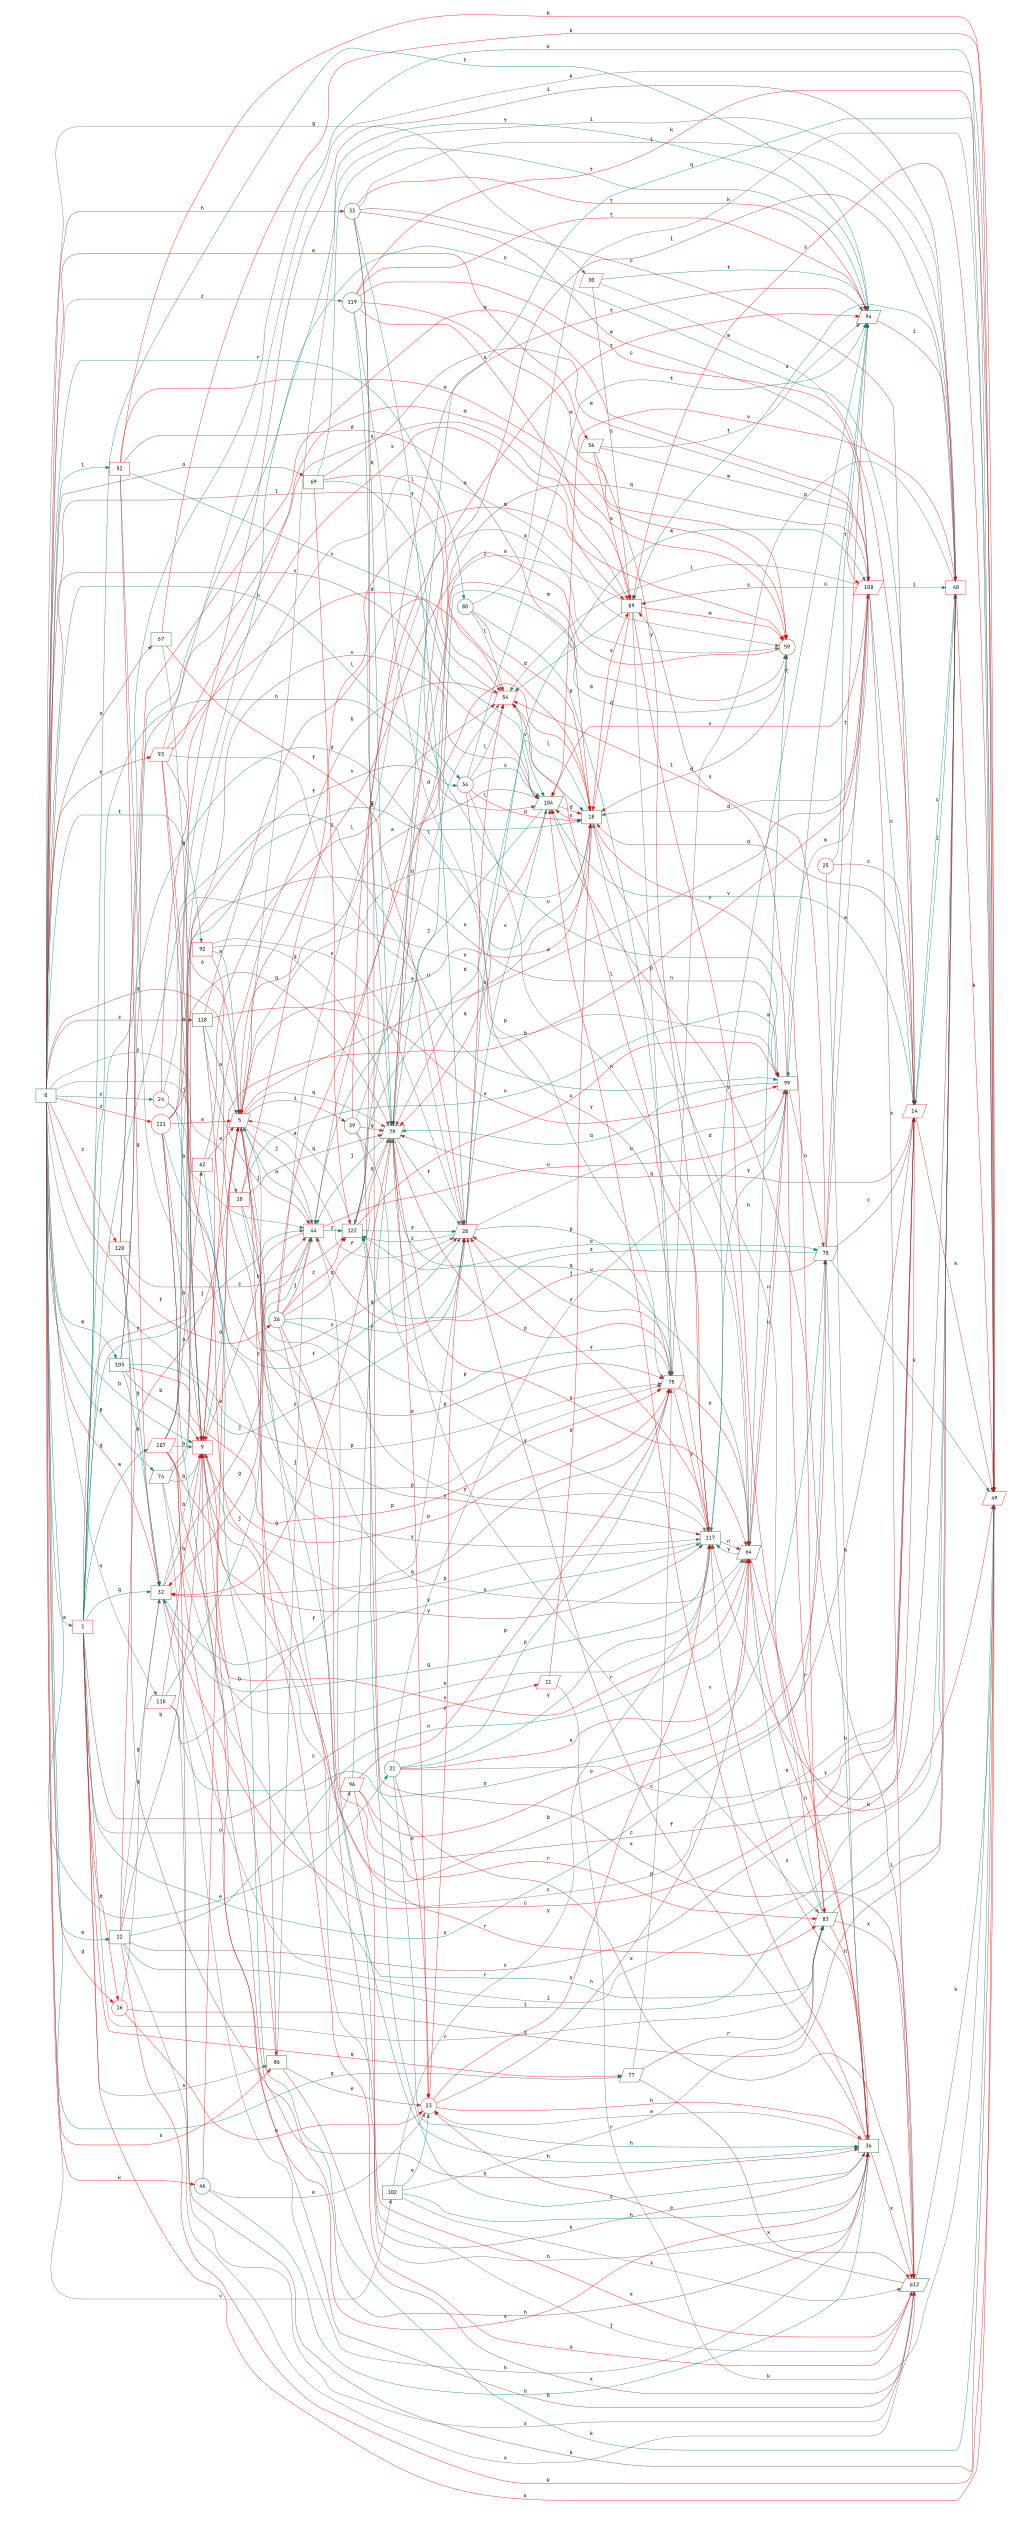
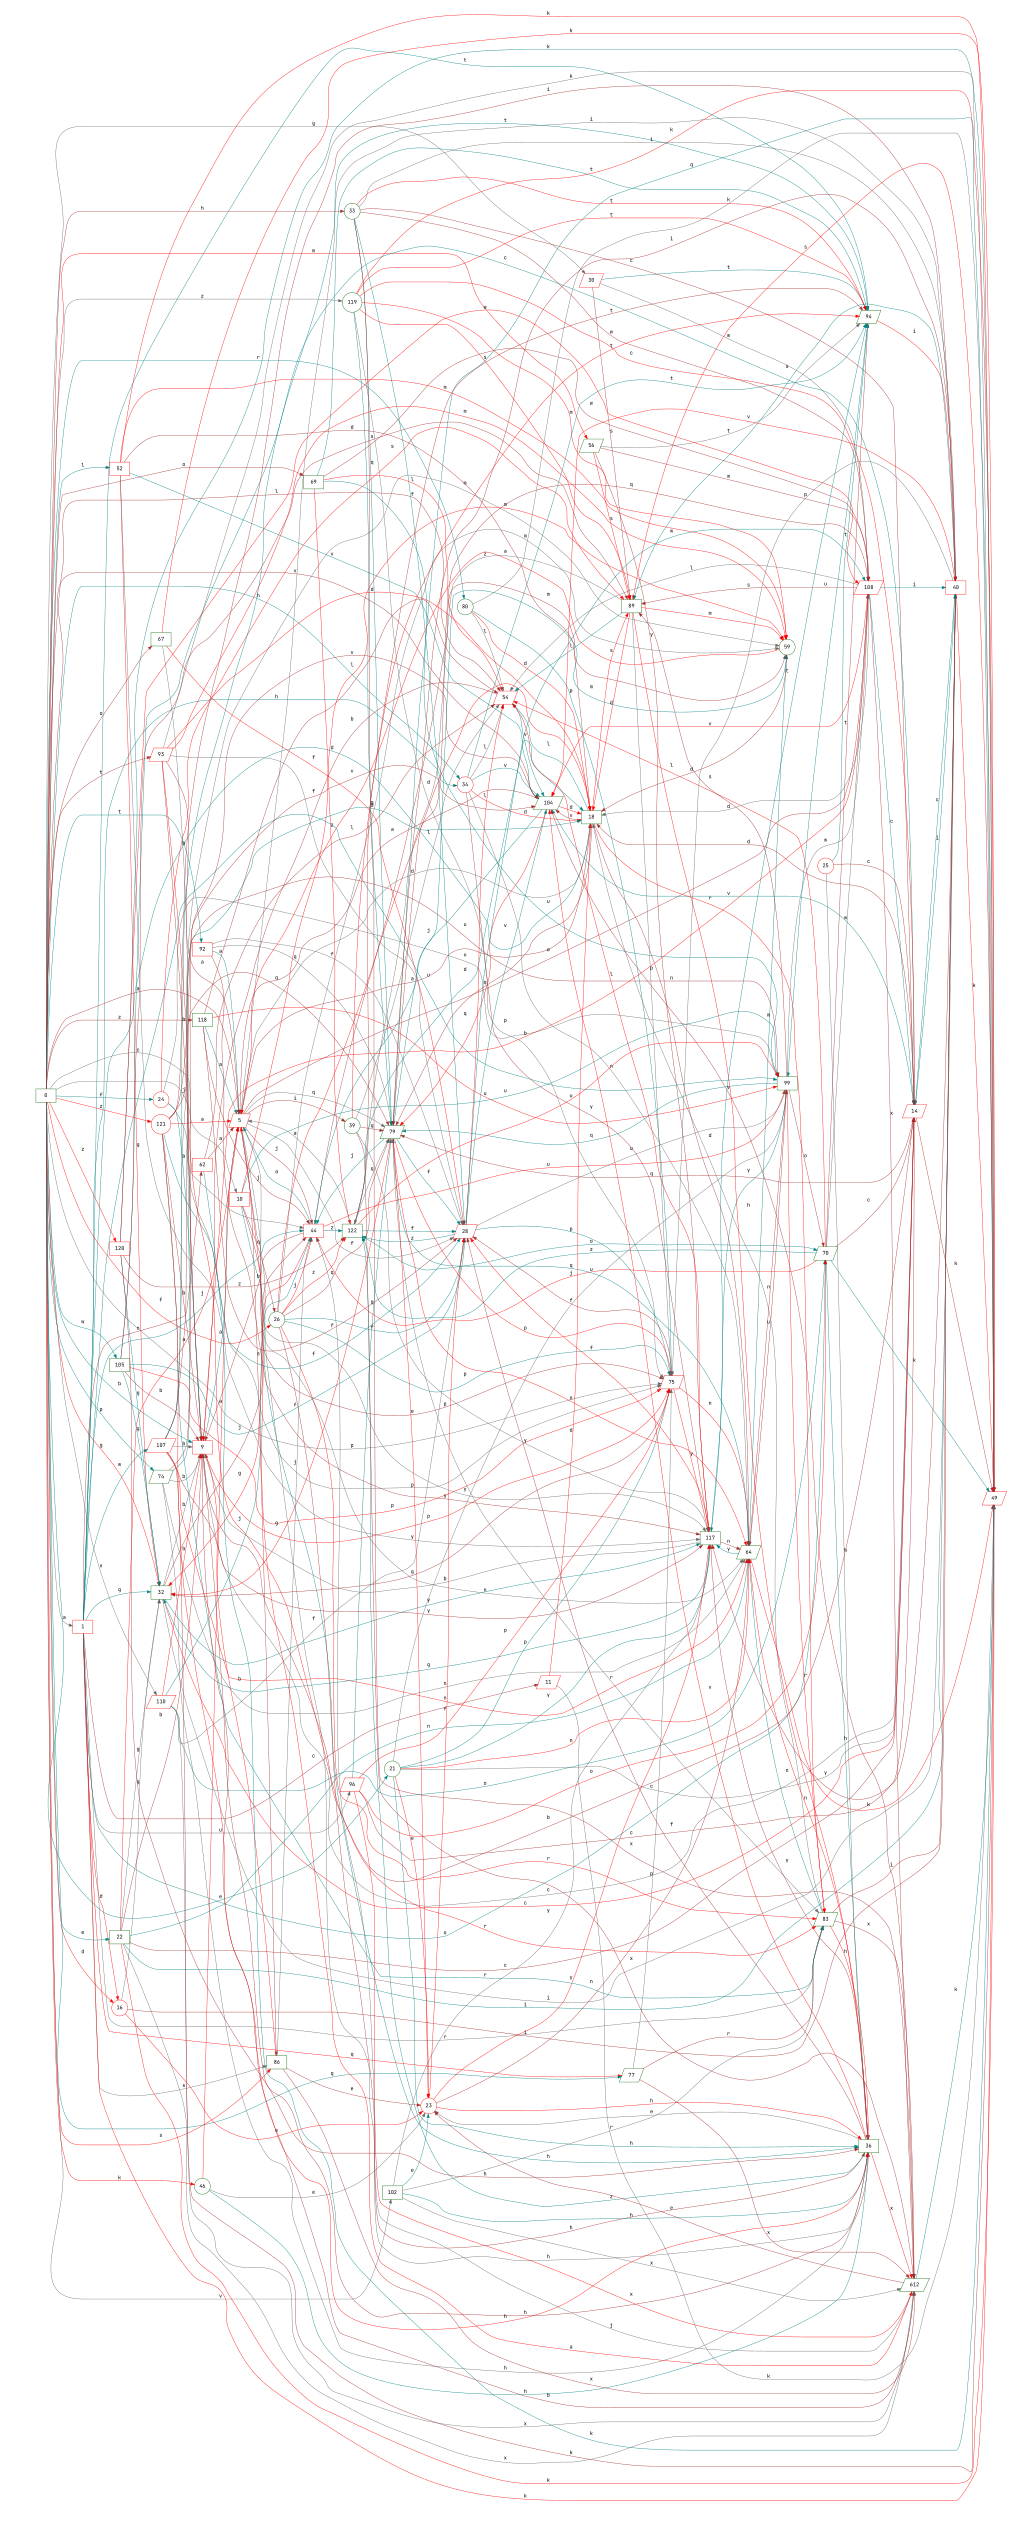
edge "10" -> "79": now "10" -> "26"
edge "121" -> "36": label "v" -> "h"
